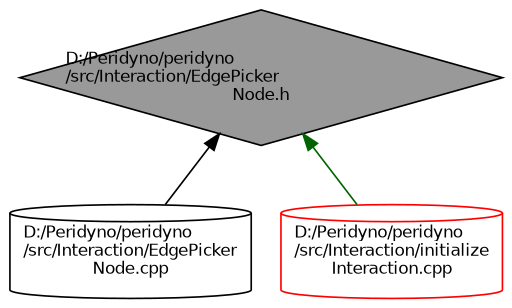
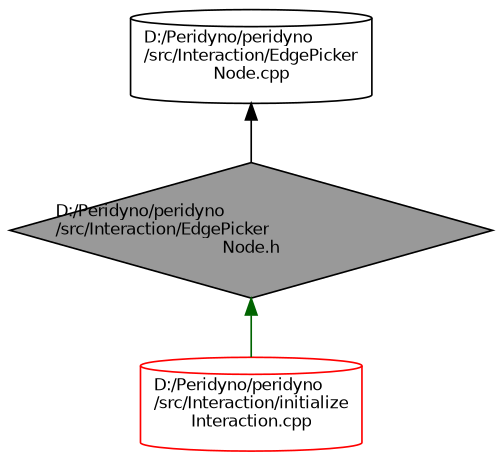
edge "D:/Peridyno/peridyno /src/Interaction/EdgePicker Node.cpp" -> "D:/Peridyno/peridyno /src/Interaction/EdgePicker Node.h": reversed
